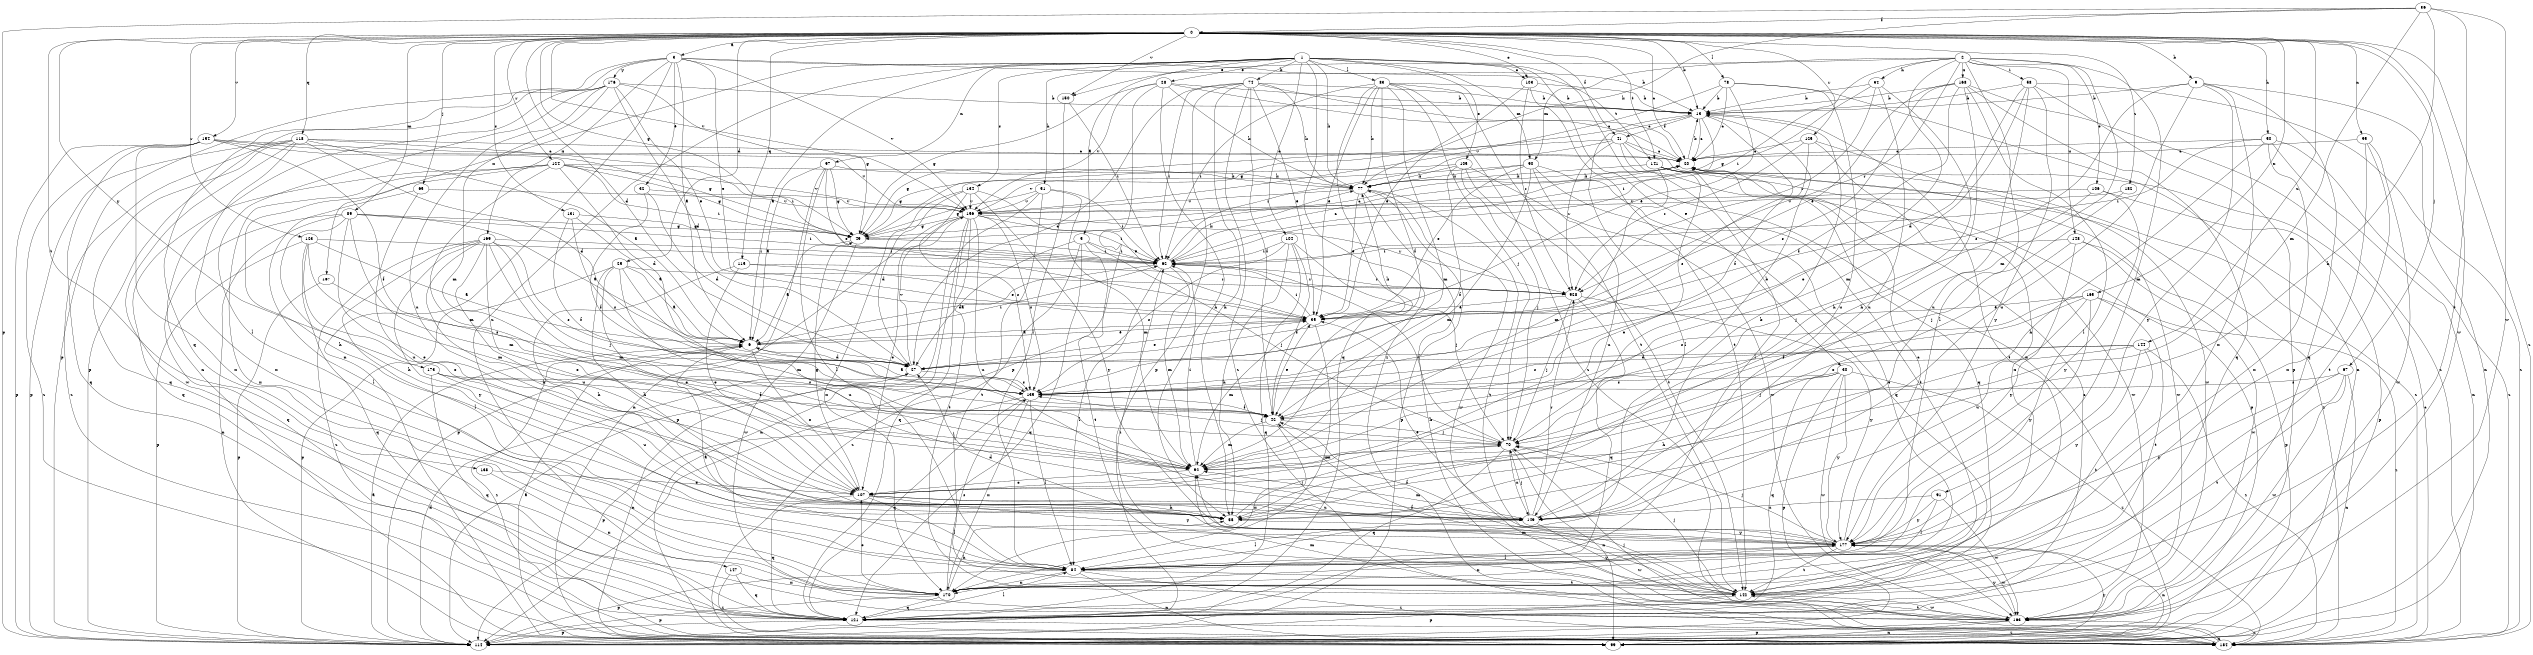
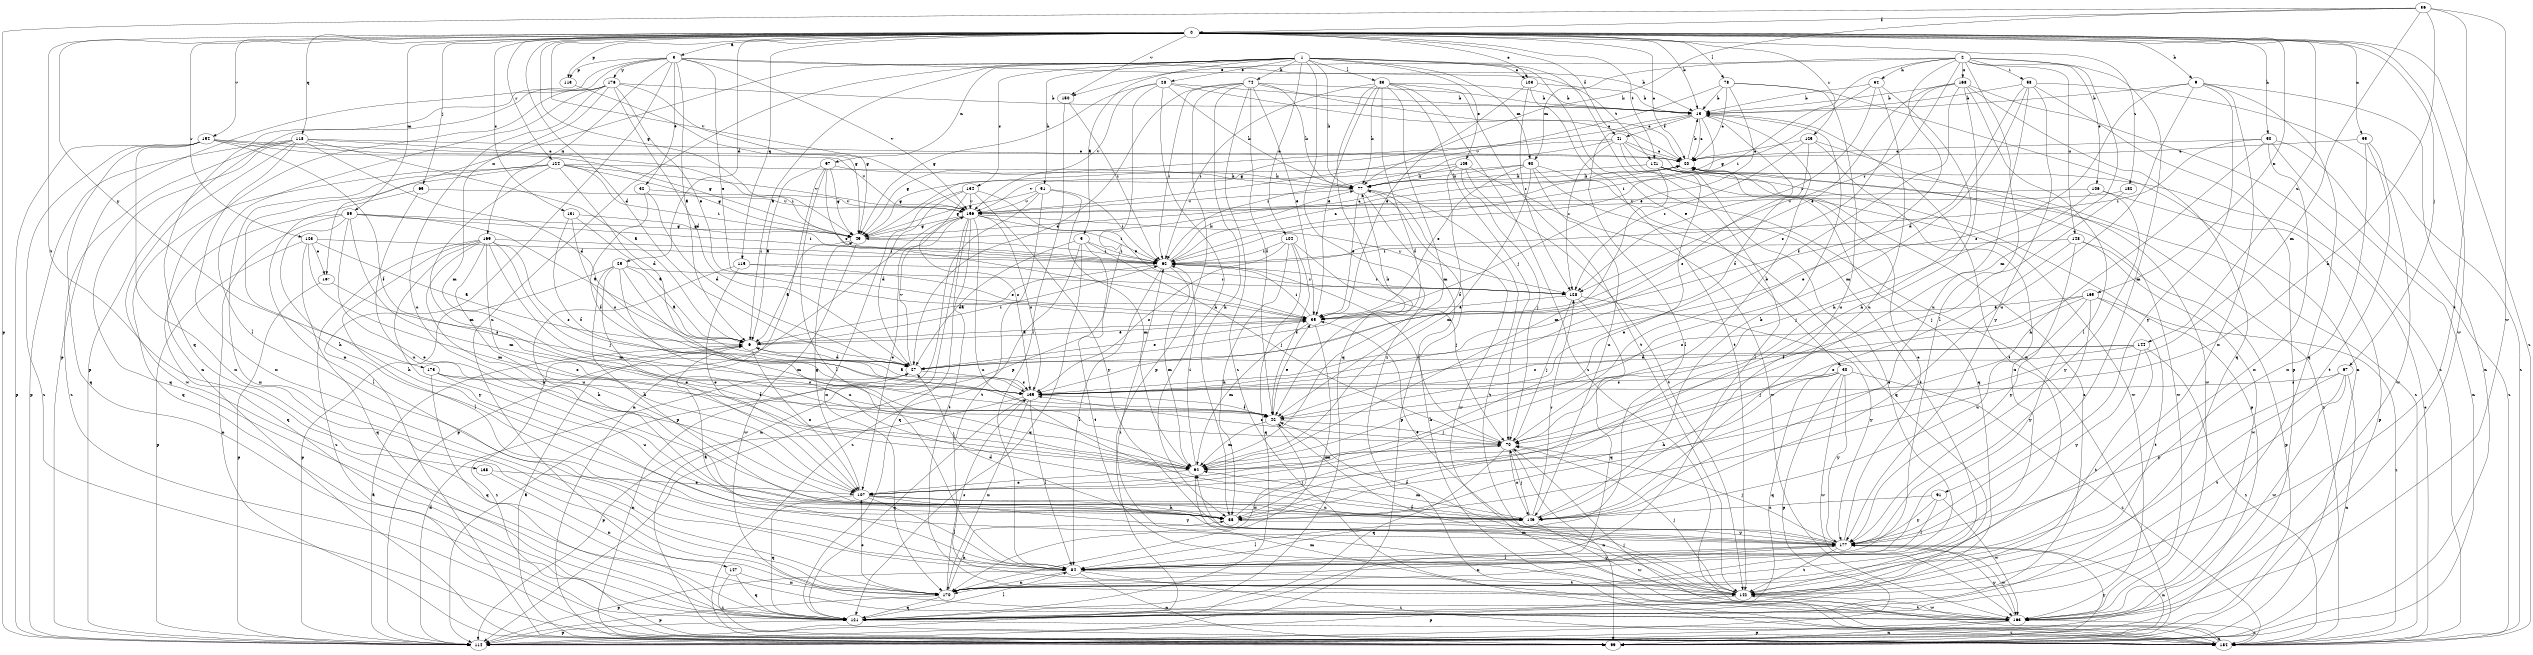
node "113": added
node "928": label "928" -> "128"
edge "123" -> "107": now "123" -> "167"
edge "70" -> "135": label "j" -> "s"
